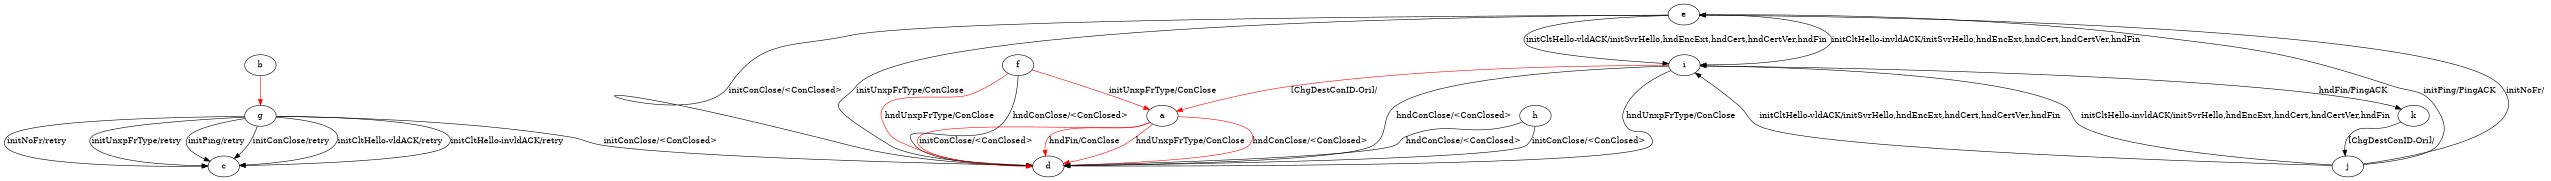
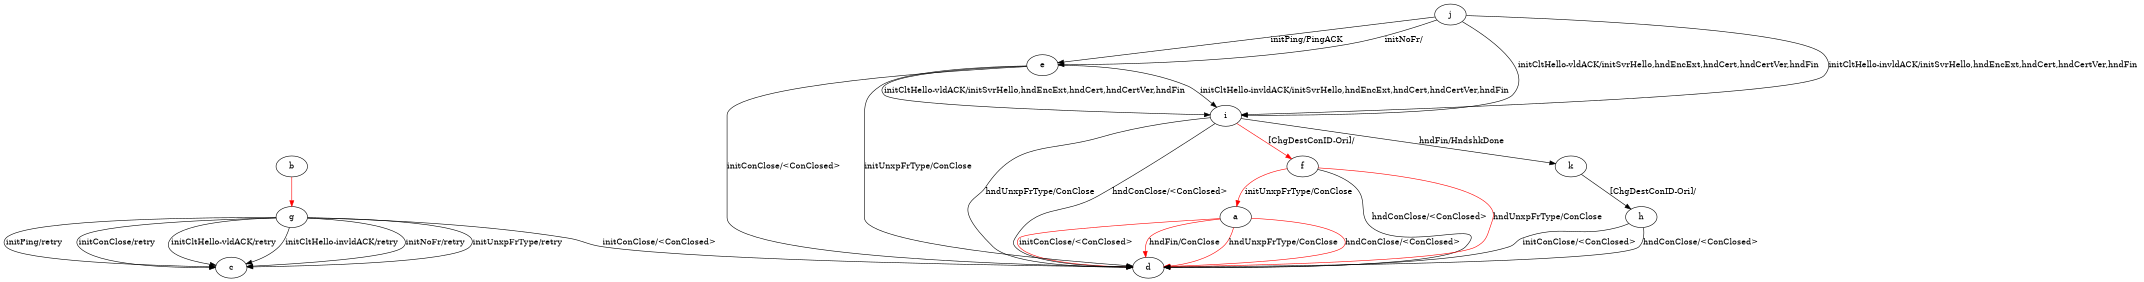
edge "i" -> "a": now "i" -> "f"
edge "i" -> "k": label "hndFin/PingACK " -> "hndFin/HndshkDone "
edge "k" -> "j": now "k" -> "h"
